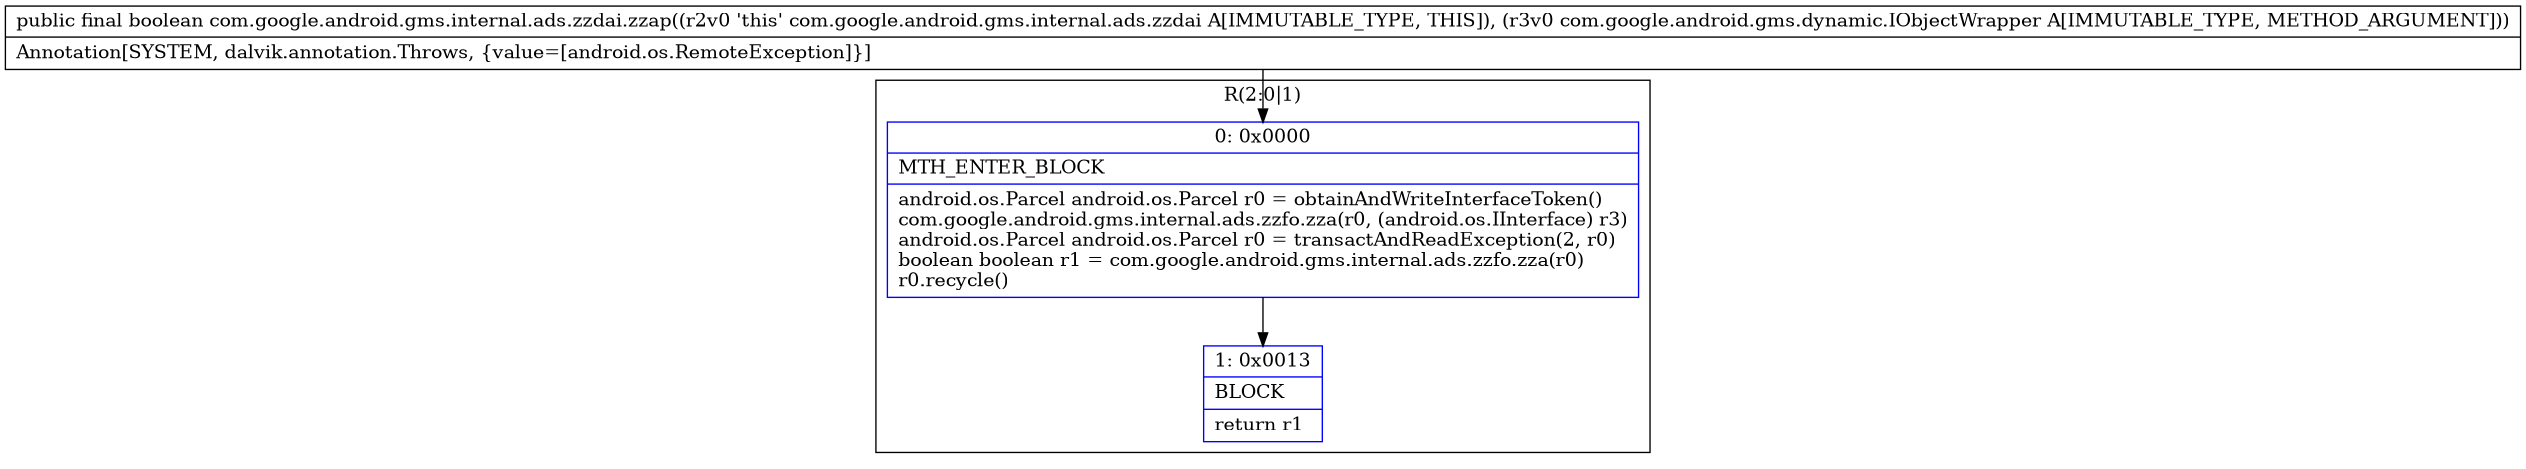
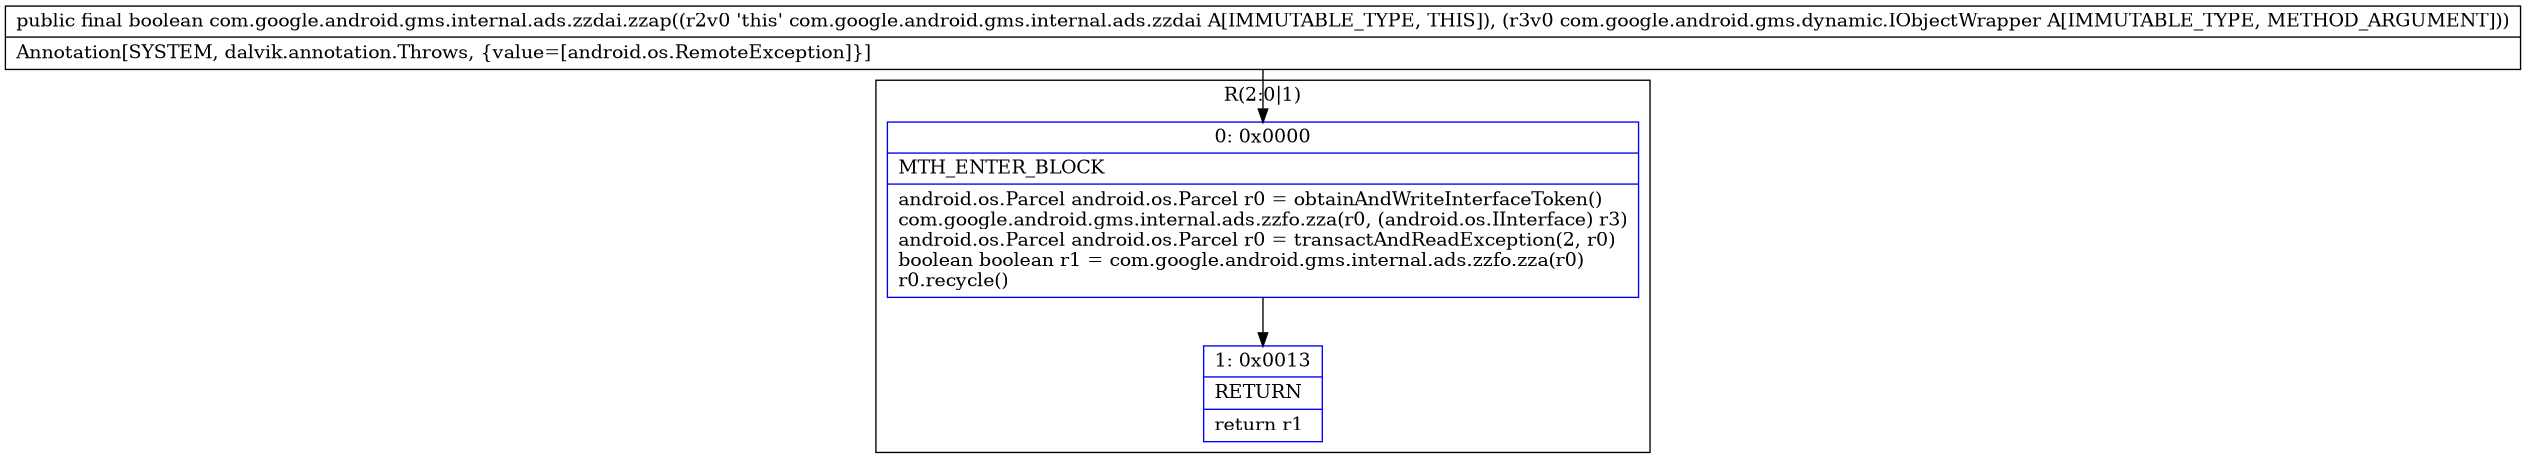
node "1: 0x0013": text "BLOCK" -> "RETURN"
